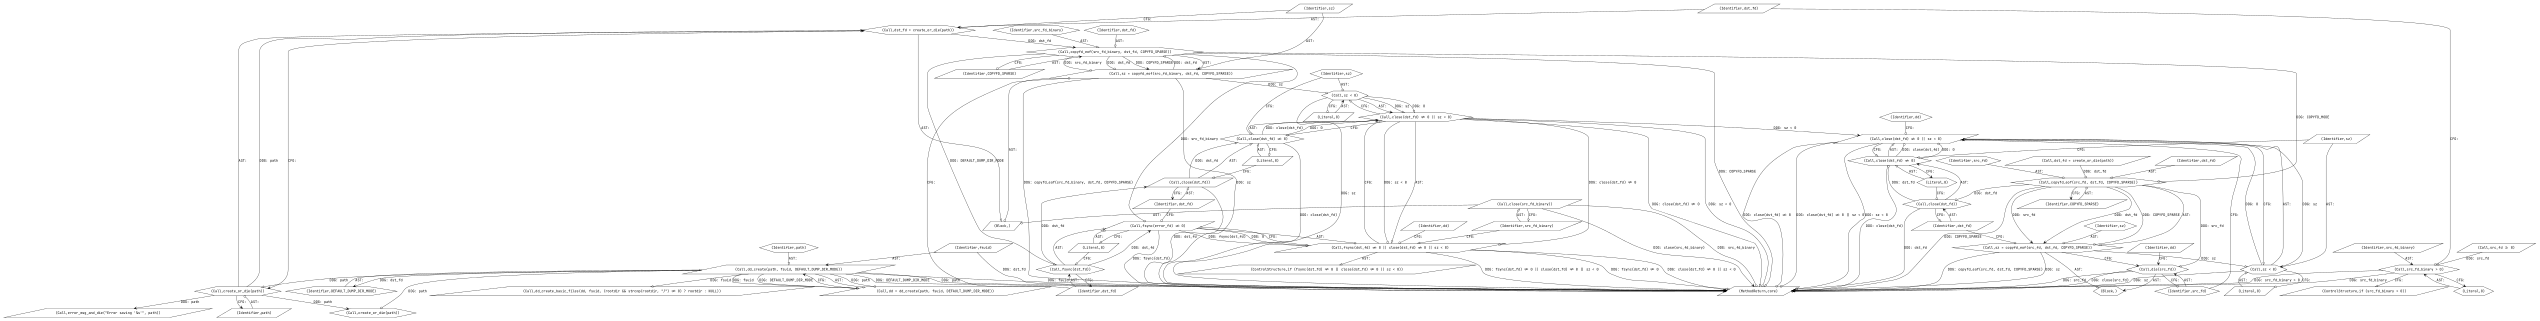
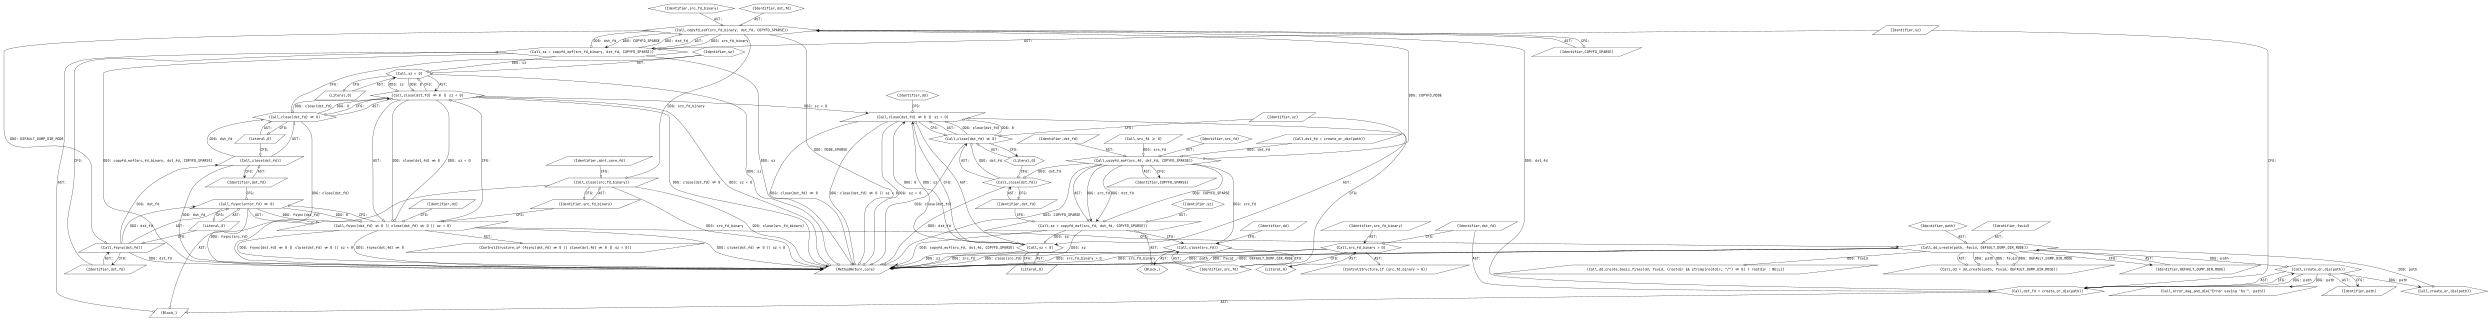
node "(Call,sz = copyfd_eof(src_fd_binary, dst_fd, COPYFD_SPARSE))": shape parallelogram -> hexagon
edge "(Call,copyfd_eof(src_fd_binary, dst_fd, COPYFD_SPARSE))" -> "(Call,fsync(error_fd) != 0)": now "(Call,copyfd_eof(src_fd_binary, dst_fd, COPYFD_SPARSE))" -> "(Call,close(src_fd_binary))"
node "(Identifier,abrt_core_fd)": added
edge "(Call,copyfd_eof(src_fd_binary, dst_fd, COPYFD_SPARSE))" -> "(MethodReturn,core)": label "DDG: COPYFD_SPARSE" -> "DDG: MODE_SPARSE"
node "(Call,sz = copyfd_eof(src_fd, dst_fd, COPYFD_SPARSE))": shape hexagon -> parallelogram
edge "(Call,copyfd_eof(src_fd, dst_fd, COPYFD_SPARSE))" -> "(MethodReturn,core)": arrowhead vee -> onormal
edge "(Identifier,fsuid)" -> "(Call,dd_create(path, fsuid, DEFAULT_DUMP_DIR_MODE))": arrowhead vee -> onormal
edge "(Call,fsync(error_fd) != 0)" -> "(MethodReturn,core)": label "DDG: fsync(dst_fd)" -> "DDG: fsync(src_fd)"
edge "(Call,src_fd >= 0)" -> "(Call,src_fd_binary > 0)": now "(Call,src_fd >= 0)" -> "(Call,copyfd_eof(src_fd, dst_fd, COPYFD_SPARSE))"
node "(Call,dd_create(path, fsuid, DEFAULT_DUMP_DIR_MODE))": shape parallelogram -> hexagon
node "(Call,fsync(dst_fd))": shape hexagon -> parallelogram
node "(Call,die(src_fd))": label "(Call,die(src_fd))" -> "(Call,close(src_fd))"
edge "(Identifier,DEFAULT_DUMP_DIR_MODE)" -> "(Call,dd_create(path, fsuid, DEFAULT_DUMP_DIR_MODE))": arrowhead onormal -> vee
edge "(Call,dd_create(path, fsuid, DEFAULT_DUMP_DIR_MODE))" -> "(Identifier,DEFAULT_DUMP_DIR_MODE)": label "DDG: dst_fd" -> "CFG: "
edge "(Call,src_fd_binary > 0)" -> "(ControlStructure,if (src_fd_binary > 0))": label "CFG: " -> "AST: "
edge "(Call,dd = dd_create(path, fsuid, DEFAULT_DUMP_DIR_MODE))" -> "(Call,dd_create(path, fsuid, DEFAULT_DUMP_DIR_MODE))": now "(Call,fsync(dst_fd) != 0 || close(dst_fd) != 0 || sz < 0)" -> "(Call,dd_create(path, fsuid, DEFAULT_DUMP_DIR_MODE))"
edge "(Identifier,fsuid)" -> "(MethodReturn,core)": now "(Call,fsync(dst_fd))" -> "(MethodReturn,core)"
node "(Identifier,DEFAULT_DUMP_DIR_MODE)": shape hexagon -> parallelogram
